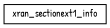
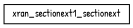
node "xran_sectionext1_info": label "xran_sectionext1_info" -> "xran_sectionext1_sectionext"
